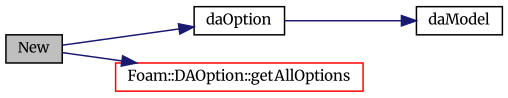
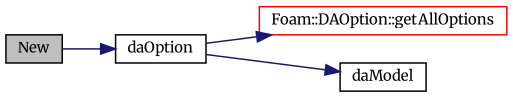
edge "New" -> "Foam::DAOption::getAllOptions": now "daOption" -> "Foam::DAOption::getAllOptions"
